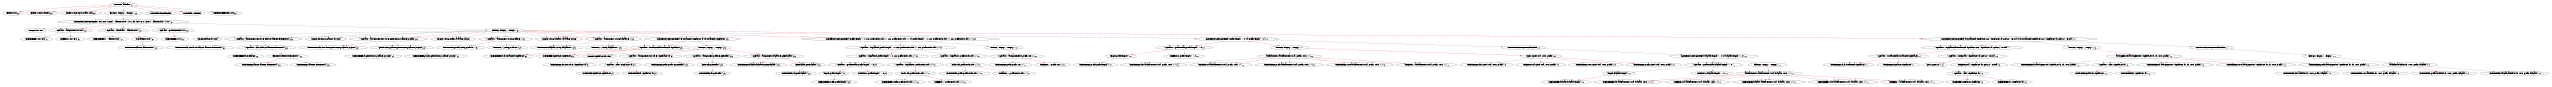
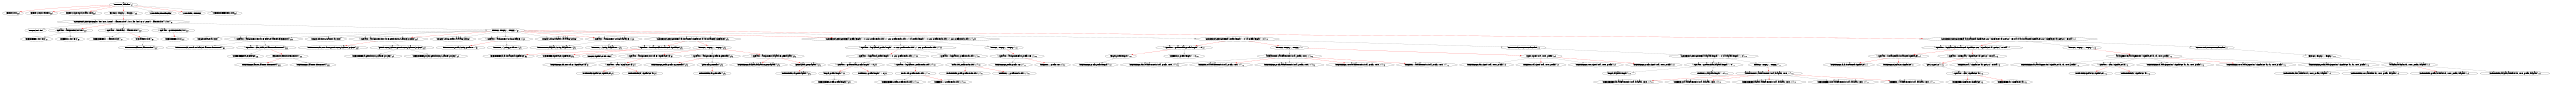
node "(IDENTIFIER,fullpath,fullpath.length())": removed
